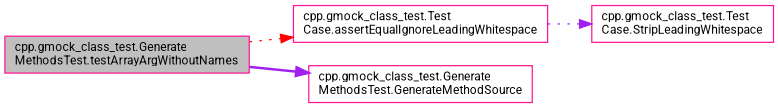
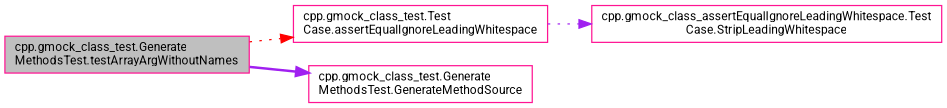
node "cpp.gmock_class_test.Test Case.StripLeadingWhitespace": label "cpp.gmock_class_test.Test Case.StripLeadingWhitespace" -> "cpp.gmock_class_assertEqualIgnoreLeadingWhitespace.Test Case.StripLeadingWhitespace"
